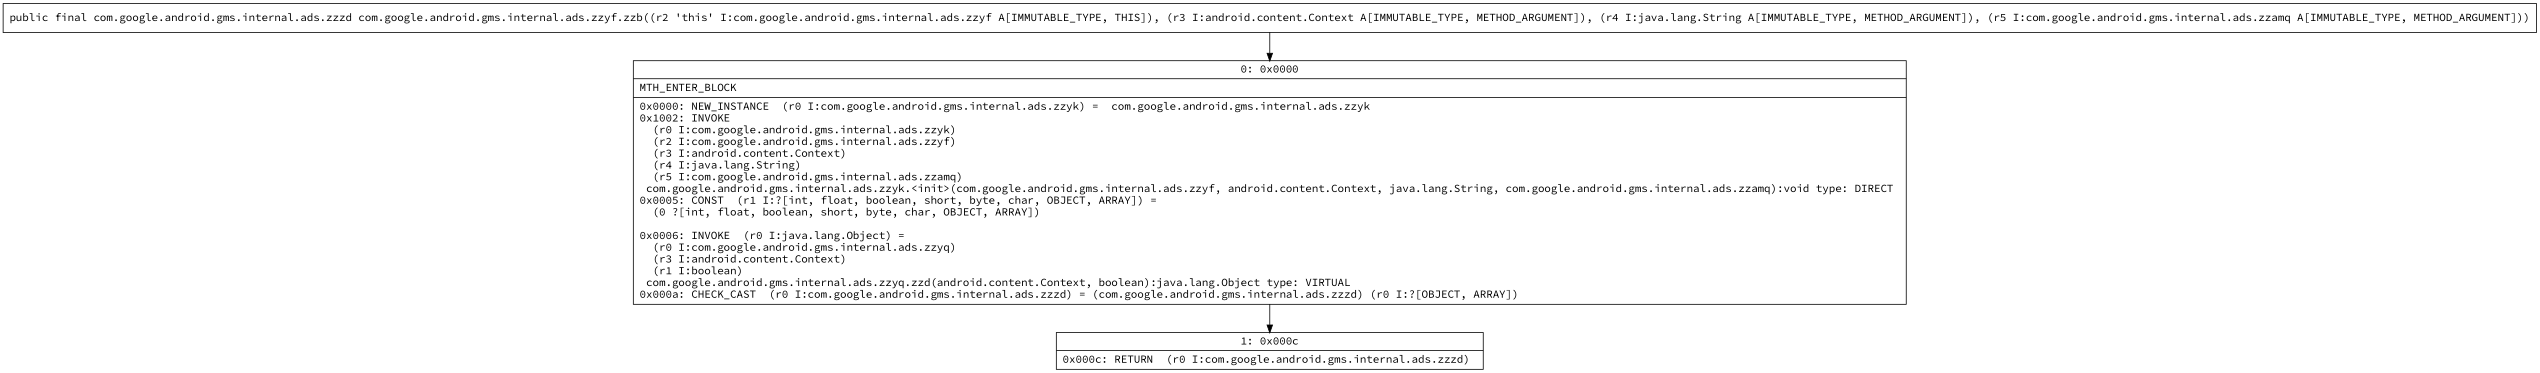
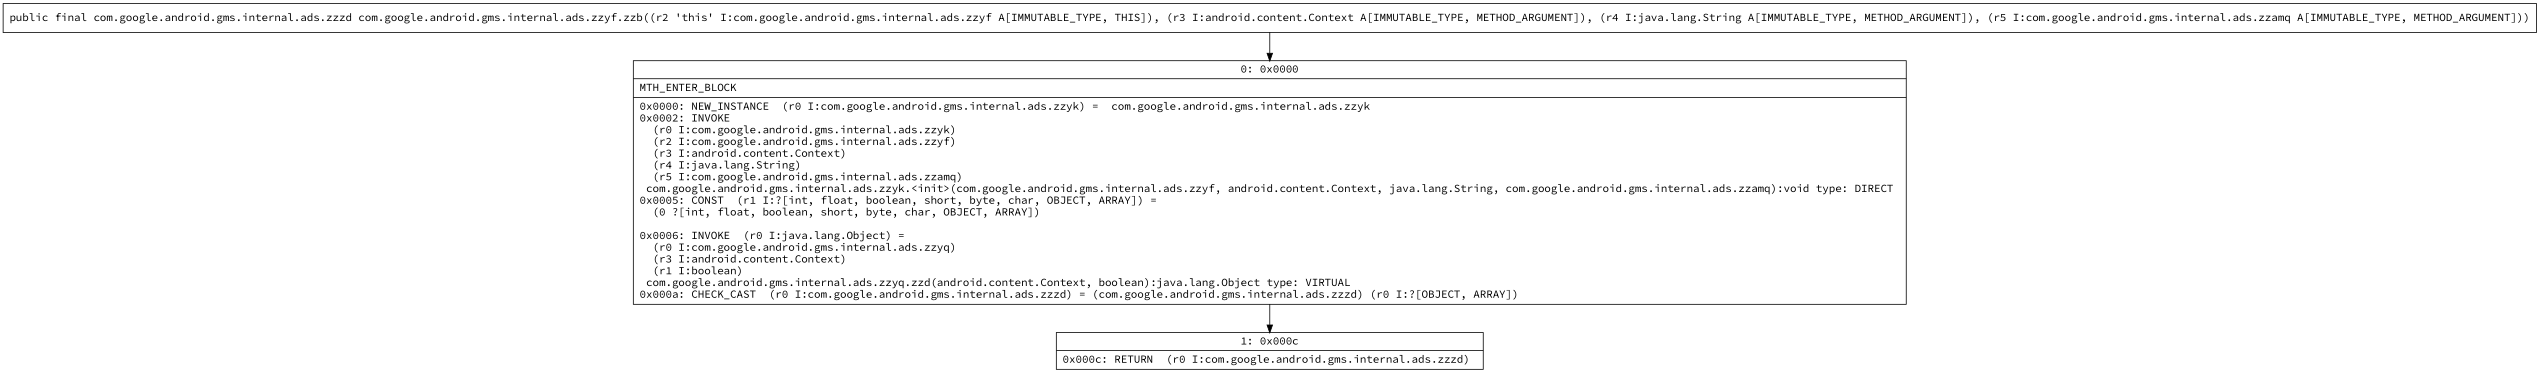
node "0: 0x0000": text "0x1002: INVOKE" -> "0x0002: INVOKE"
